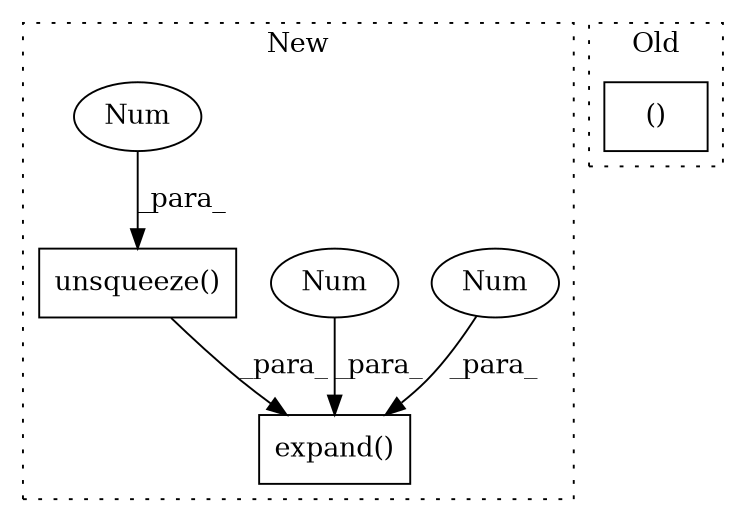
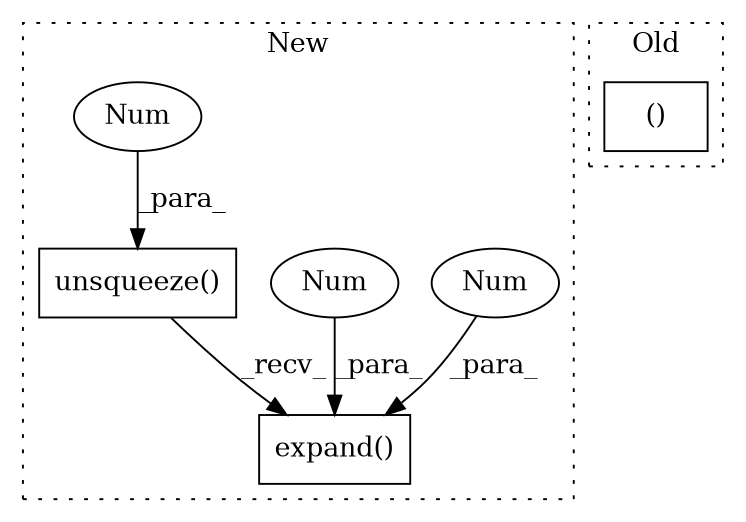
edge "unsqueeze()" -> "expand()": label "_para_" -> "_recv_"
